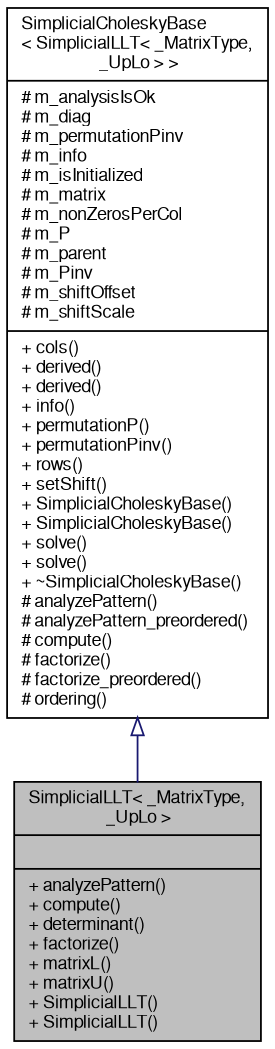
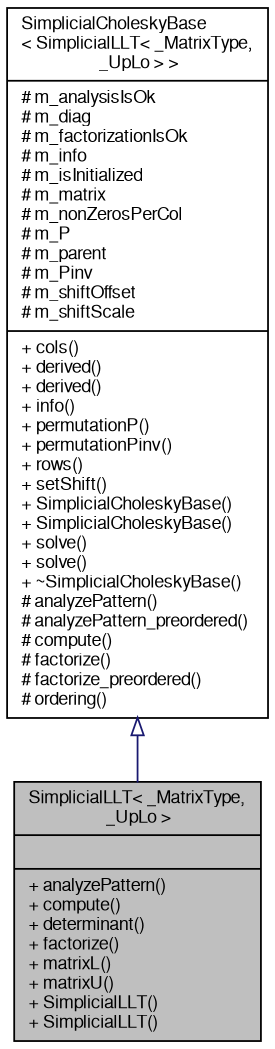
node "SimplicialCholeskyBase": text "# m_permutationPinv" -> "# m_factorizationIsOk"
